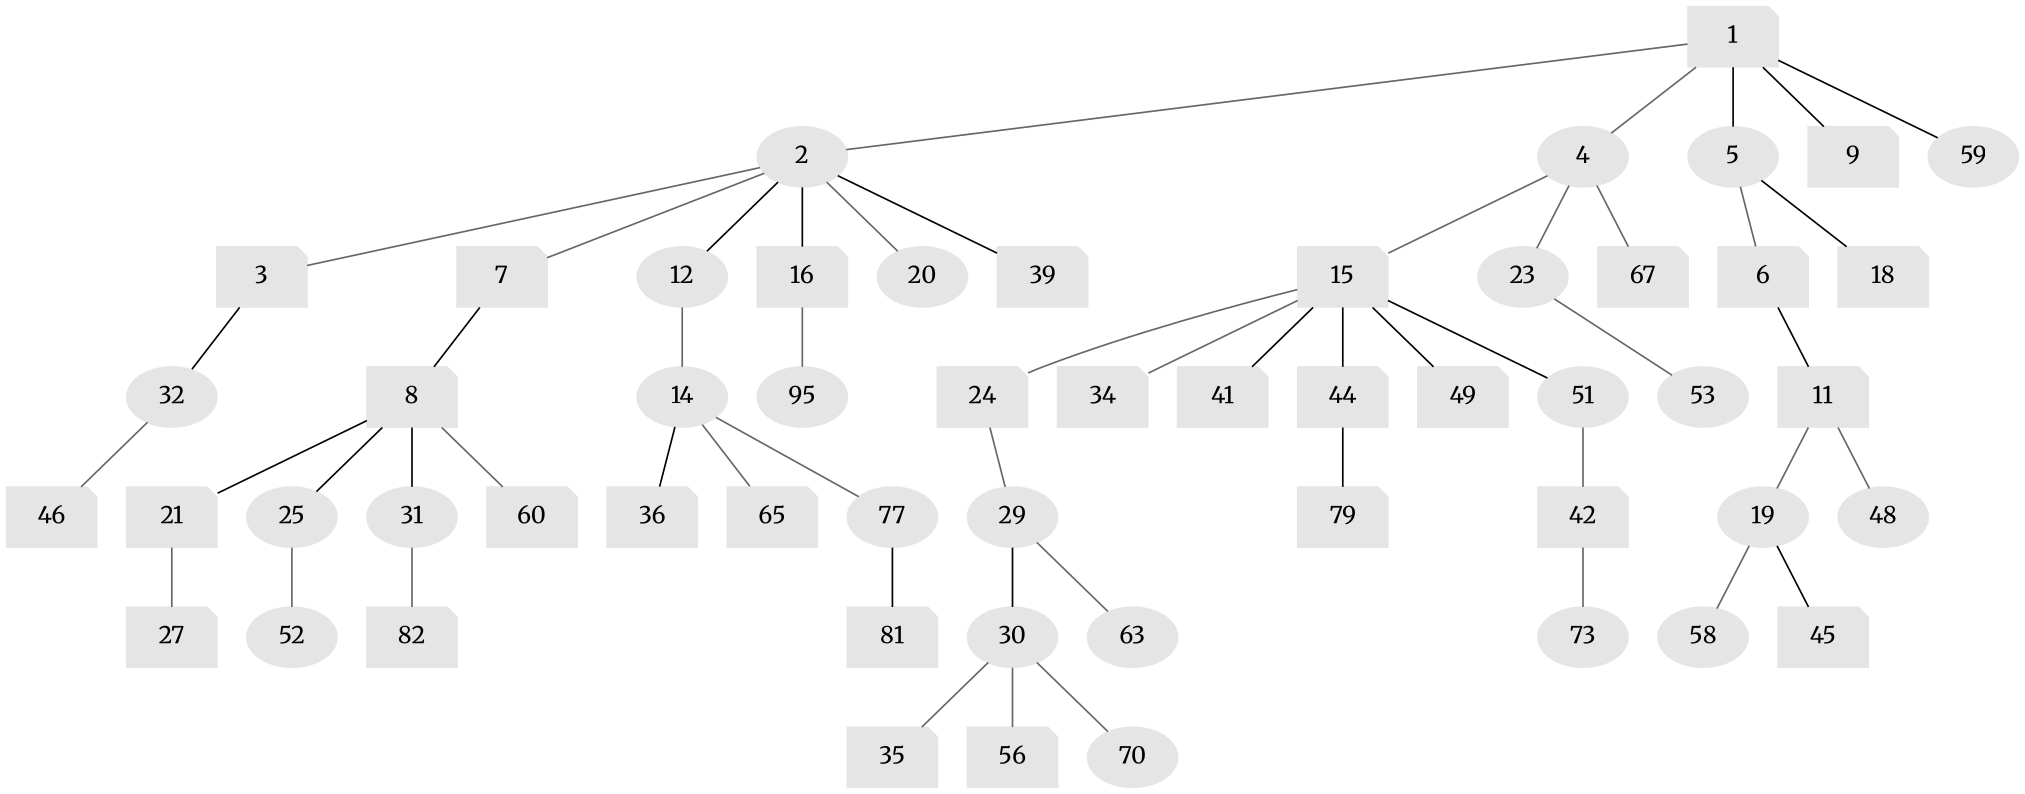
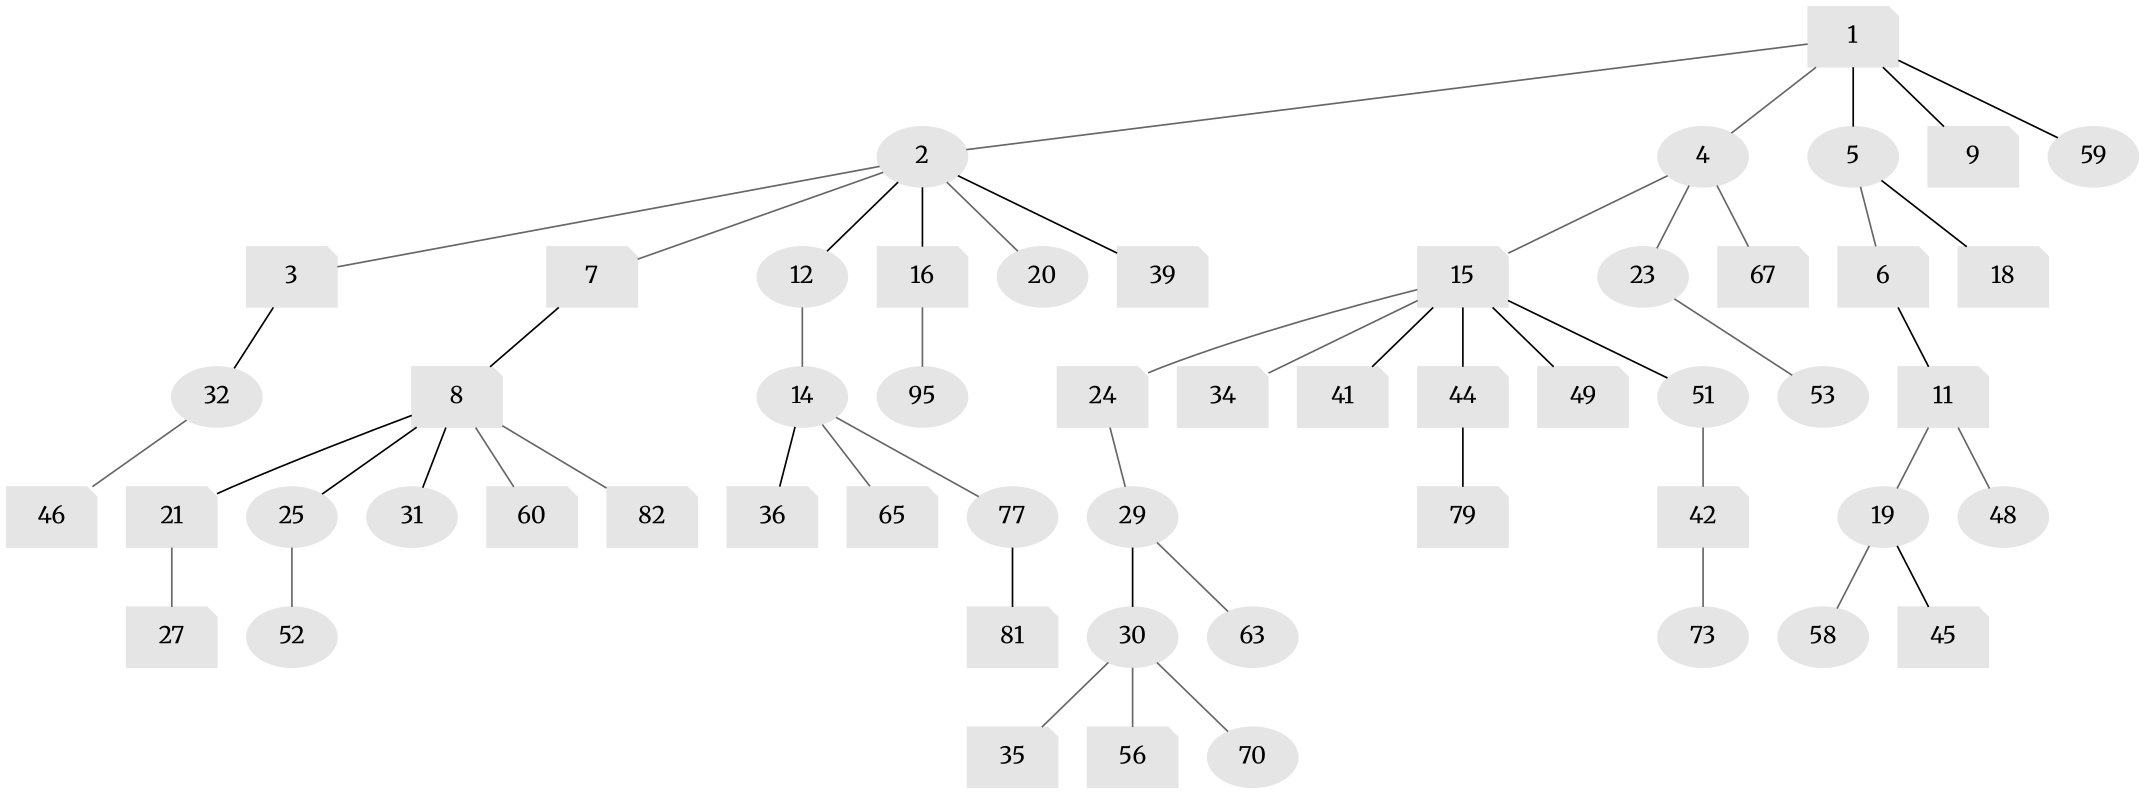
edge "31" -- "82": now "8" -- "82"
